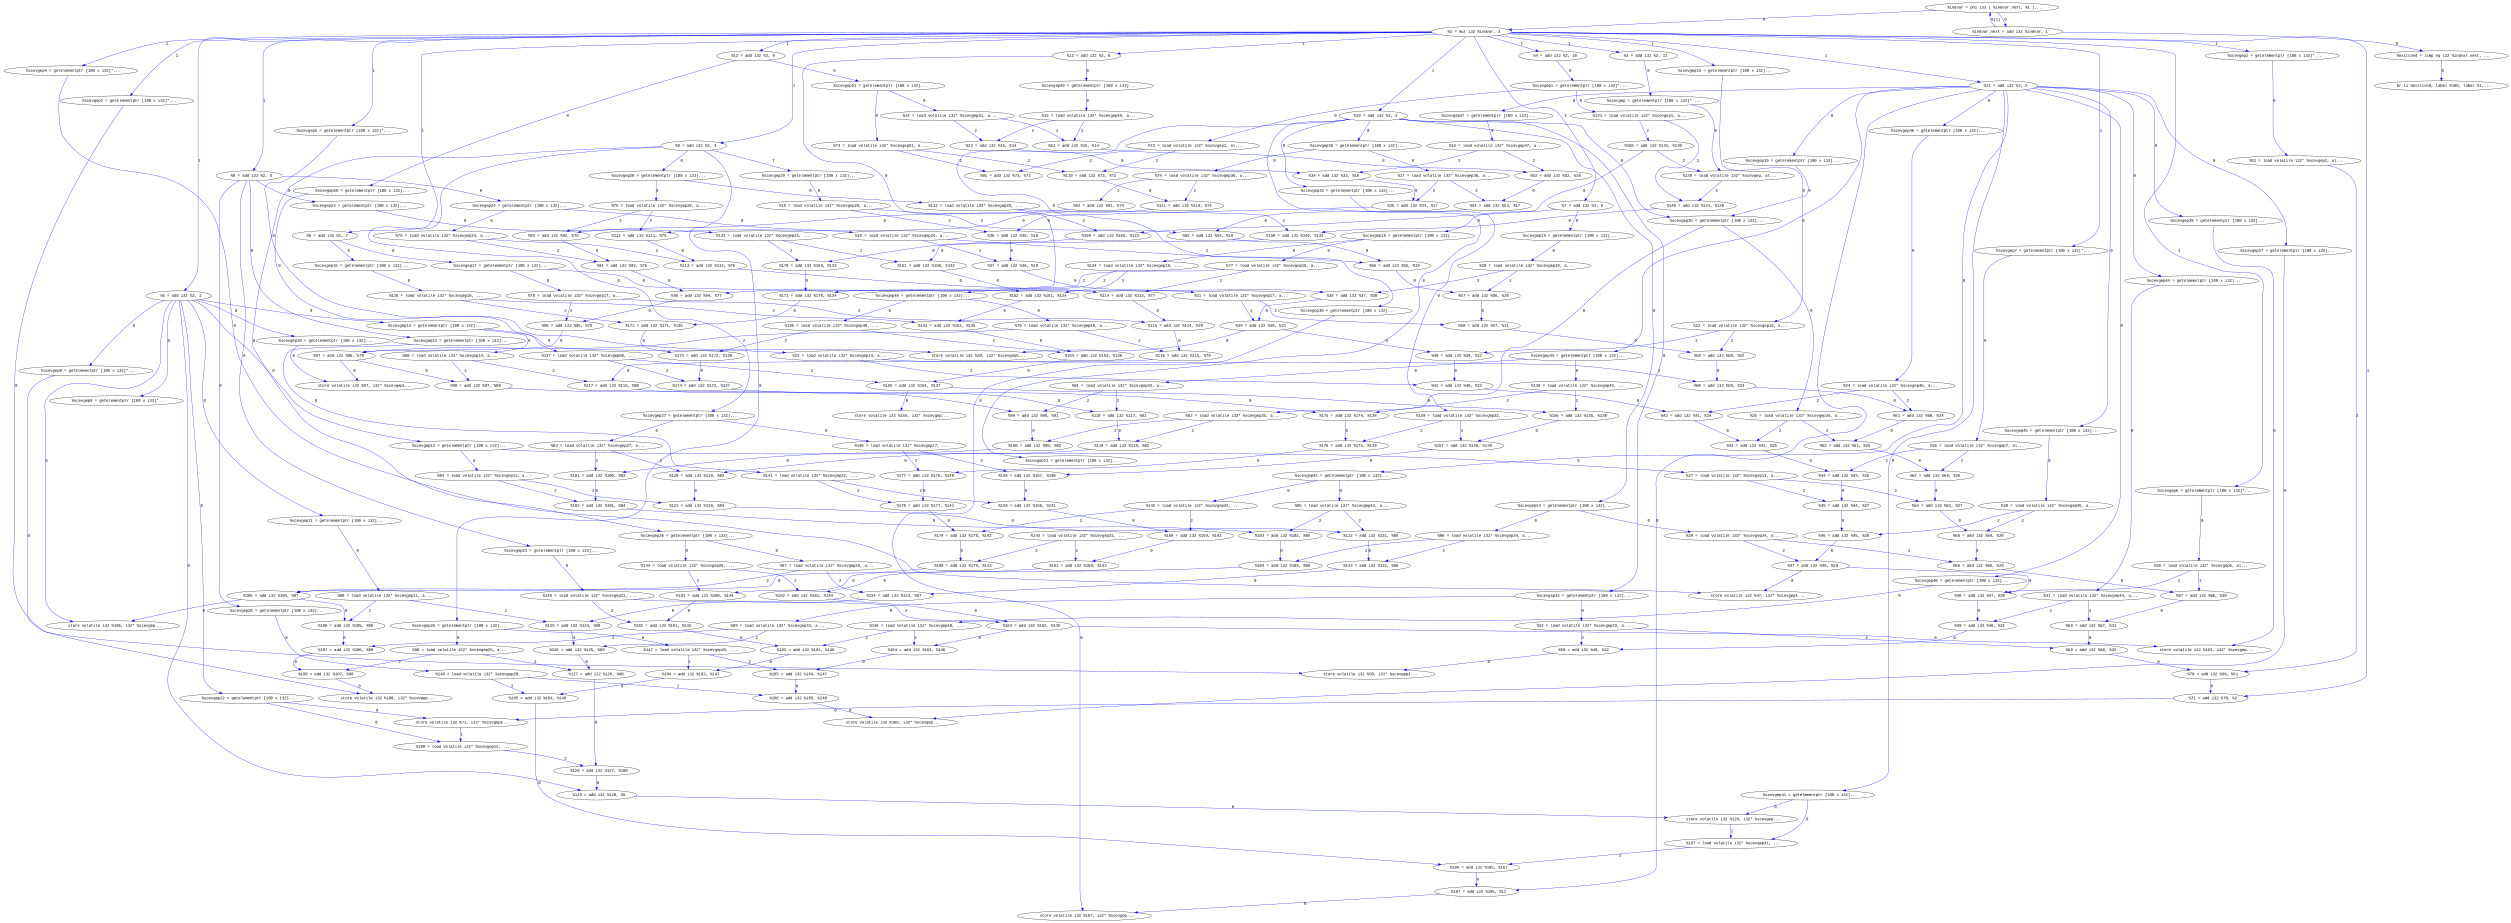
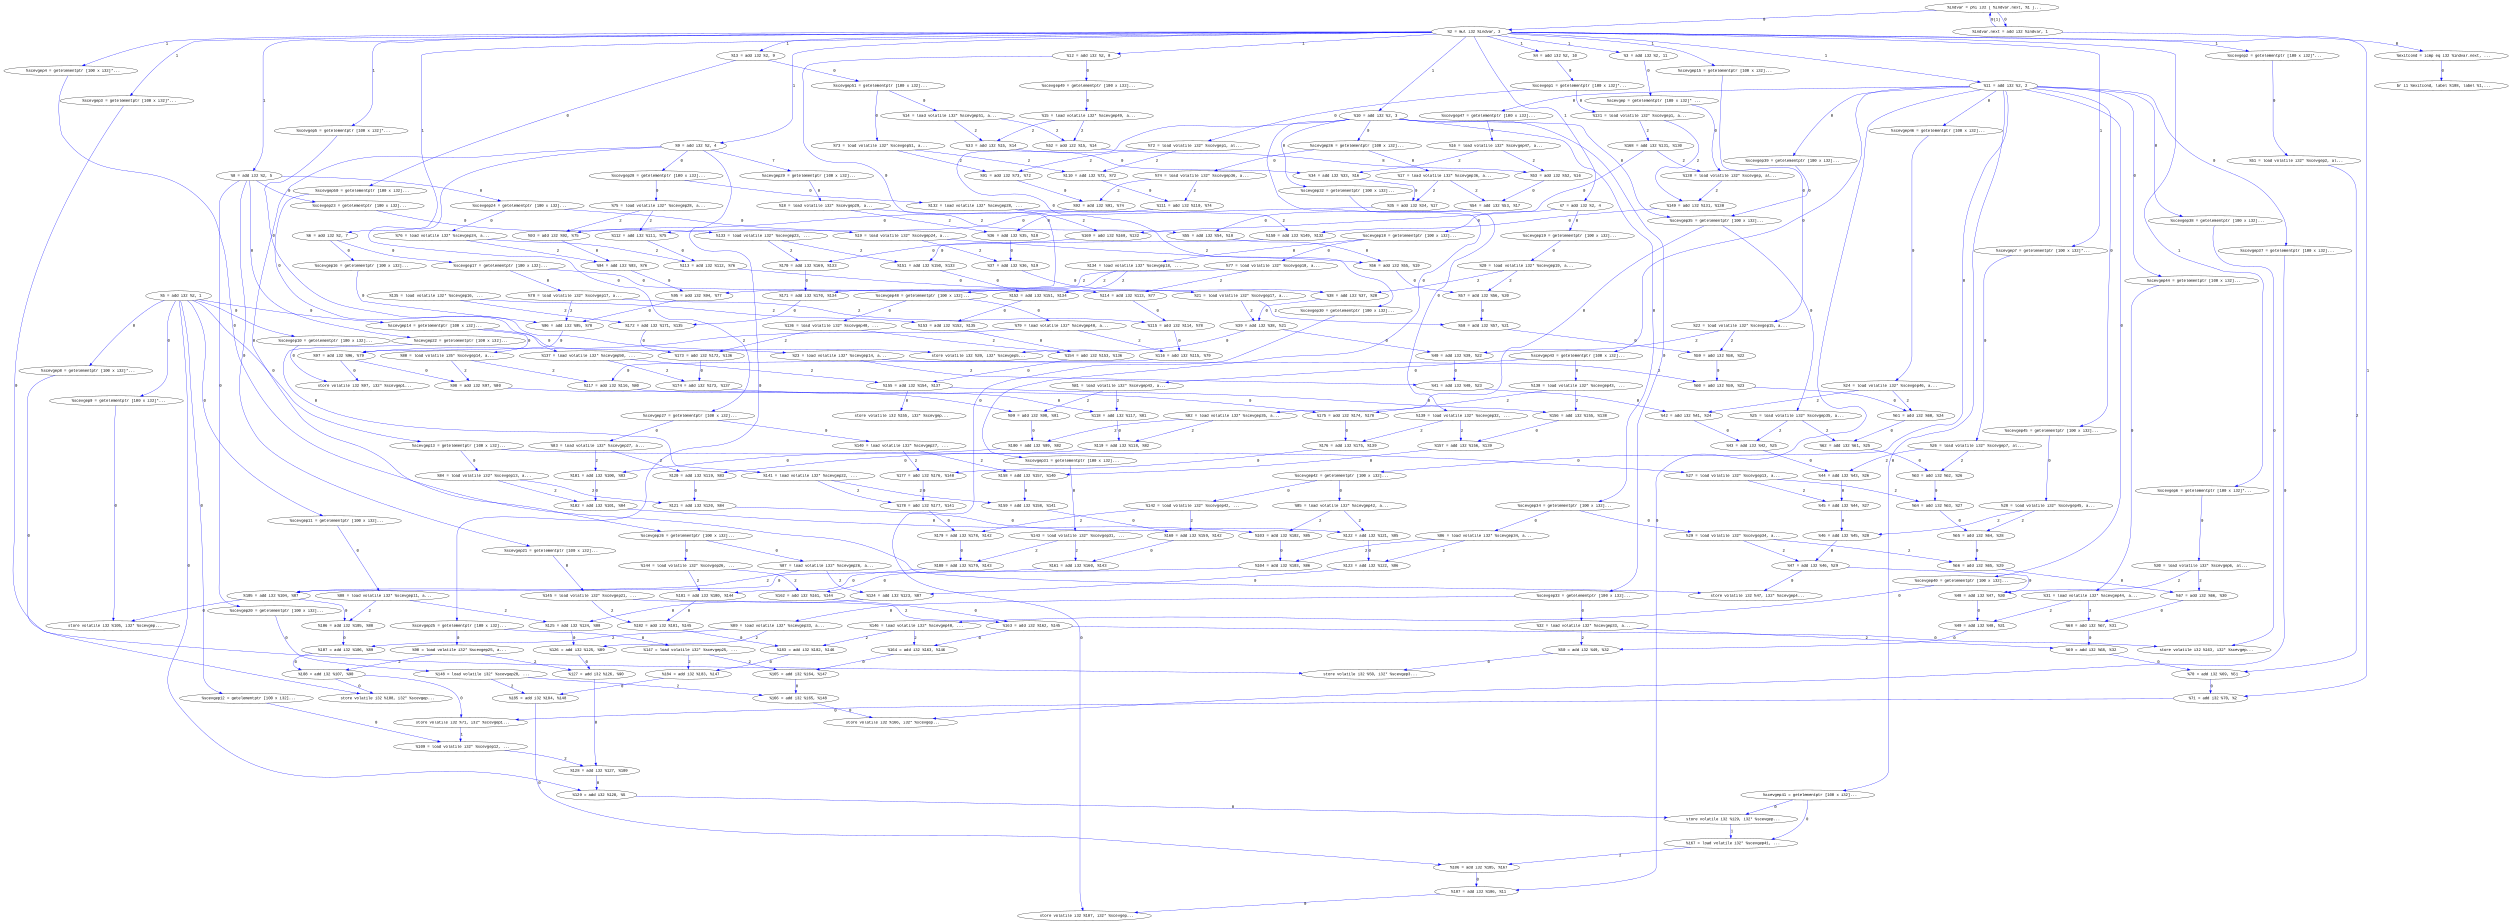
edge "%2 = mul i32 %indvar, 3" -> "%5 = add i32 %2, 1": removed, label "1"
node "%52 = add i32 %15, %14": label "%52 = add i32 %15, %14" -> "%52 = add i22 %15, %14"
edge "%91 = add i32 %73, %72" -> "%92 = add i32 %91, %74": added, label "0"
node "%7 = add i32 %2, 6": label "%7 = add i32 %2, 6" -> "%7 = add i32 %2, 4"
edge "%scevgep16 = getelementptr [100 x i32]..." -> "%135 = load volatile i32* %scevgep16, ...": now "%scevgep16 = getelementptr [100 x i32]..." -> "%96 = add i32 %95, %78"
node "%80 = load volatile i32* %scevgep14, a...": label "%80 = load volatile i32* %scevgep14, a..." -> "%80 = load volatile i35* %scevgep14, a..."
node "%175 = add i32 %174, %138": label "%175 = add i32 %174, %138" -> "%175 = add i32 %174, %178"
edge "%5 = add i32 %2, 1" -> "store volatile i32 %105, i32* %scevgep...": now "%scevgep9 = getelementptr [100 x i32]*..." -> "store volatile i32 %105, i32* %scevgep..."
node "%63 = add i32 %69, %26": label "%63 = add i32 %69, %26" -> "%63 = add i32 %62, %26"
edge "%scevgep31 = getelementptr [100 x i32]..." -> "%143 = load volatile i32* %scevgep31, ...": added, label "0"
edge "%scevgep12 = getelementptr [100 x i32]..." -> "store volatile i32 %71, i32* %scevgep1...": now "%108 = add i32 %107, %90" -> "store volatile i32 %71, i32* %scevgep1..."
